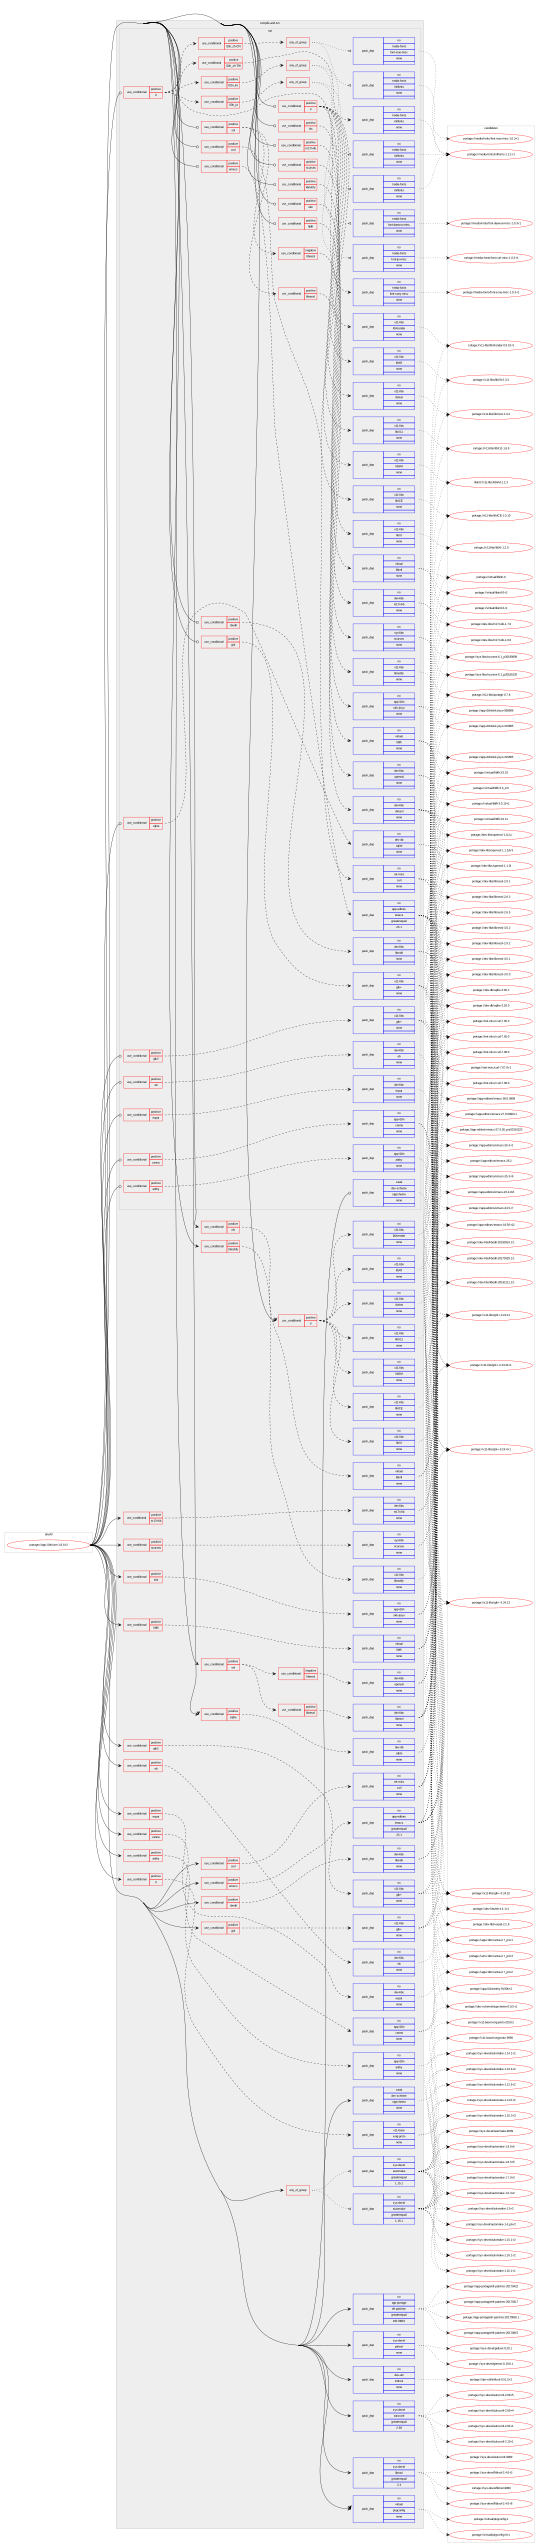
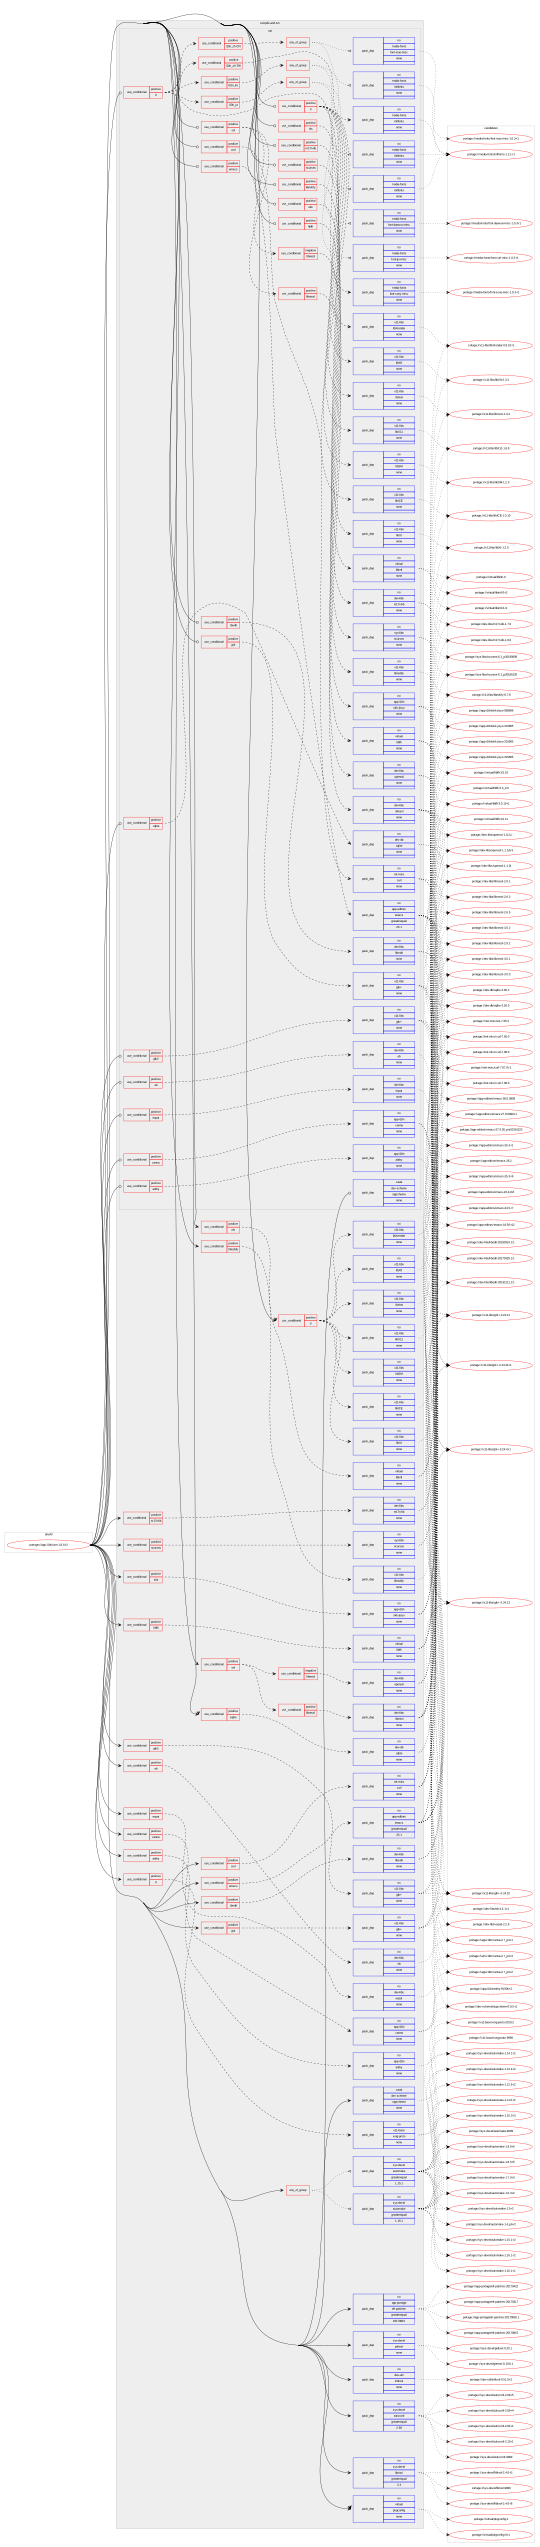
node "libintl://x11-libs/libSM-1.2.3": label "libintl://x11-libs/libSM-1.2.3" -> "portage://x11-libs/libSM-1.2.3"
node "portage://x11-libs/portage-0.7.8": label "portage://x11-libs/portage-0.7.8" -> "portage://x11-libs/libnotify-0.7.8"
node "portage://app-i18n/skk-jisyo-201905": added
node "portage://net-misc/curl-7.65.3": label "portage://net-misc/curl-7.65.3" -> "portage://net-misc/ssl-7.65.3"
